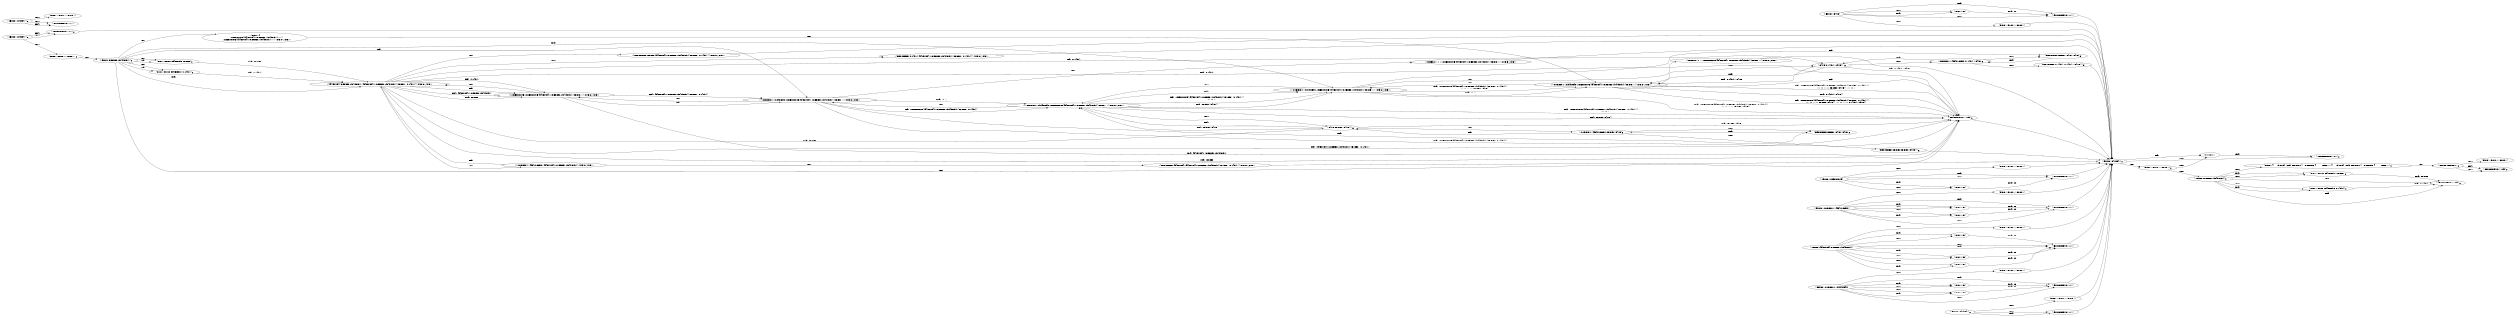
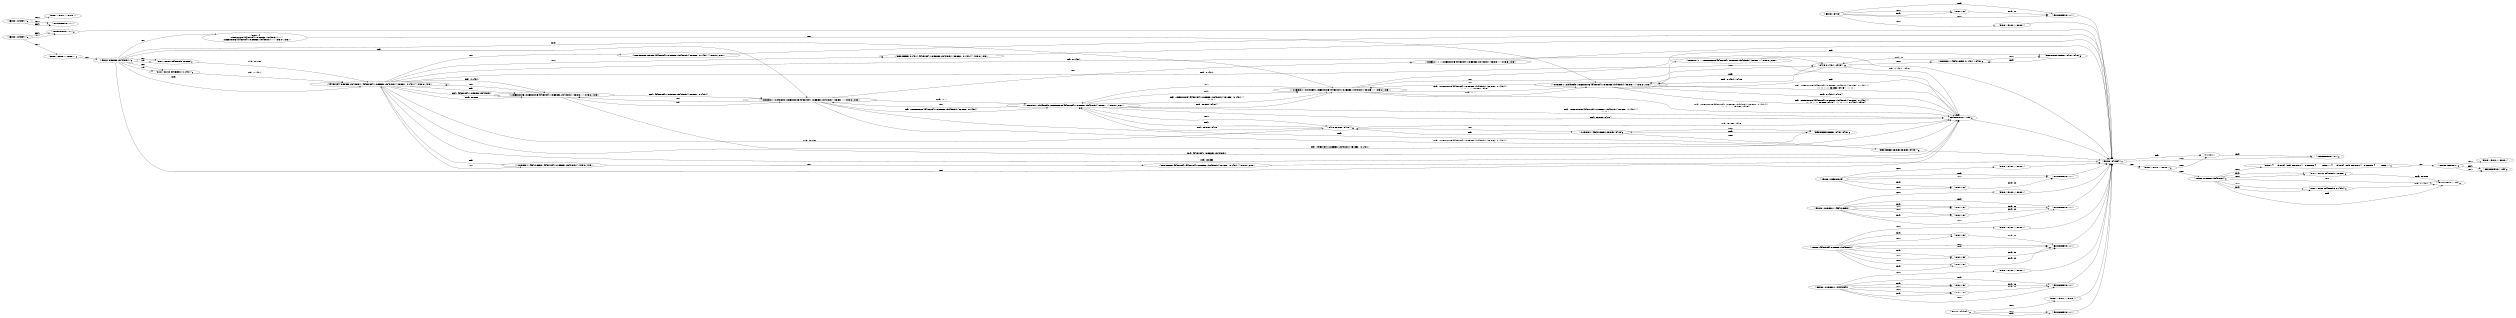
edge "(<operator>.fieldAccess,symlink.value)" -> "(value,symlink.value())": label "CFG: " -> "DDG: p1"
node "(IDENTIFIER,symlink,symlink.value())": removed
